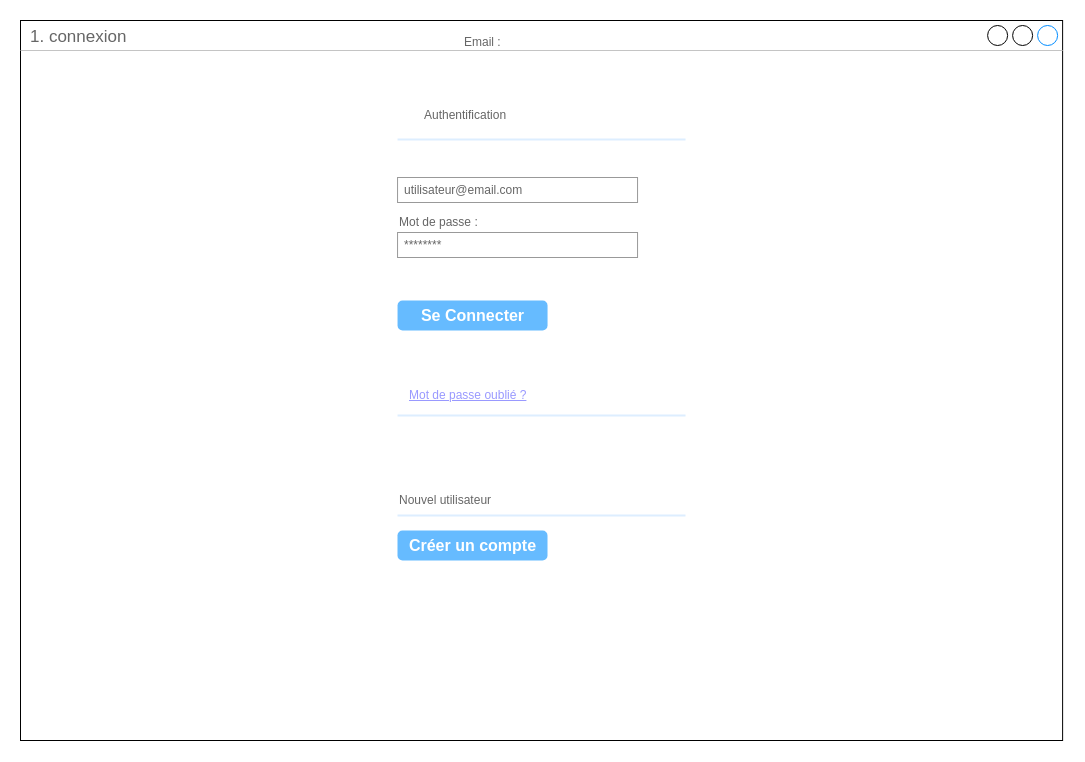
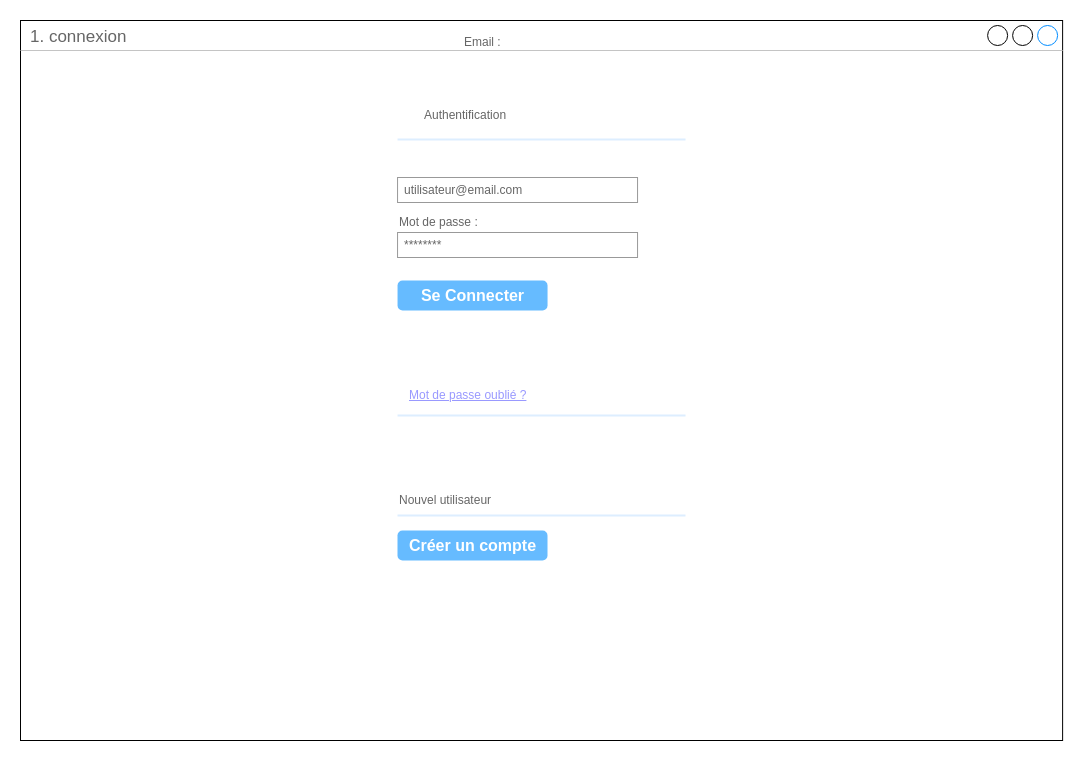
node "Se Connecter": moved (473, 316) -> (473, 296)
